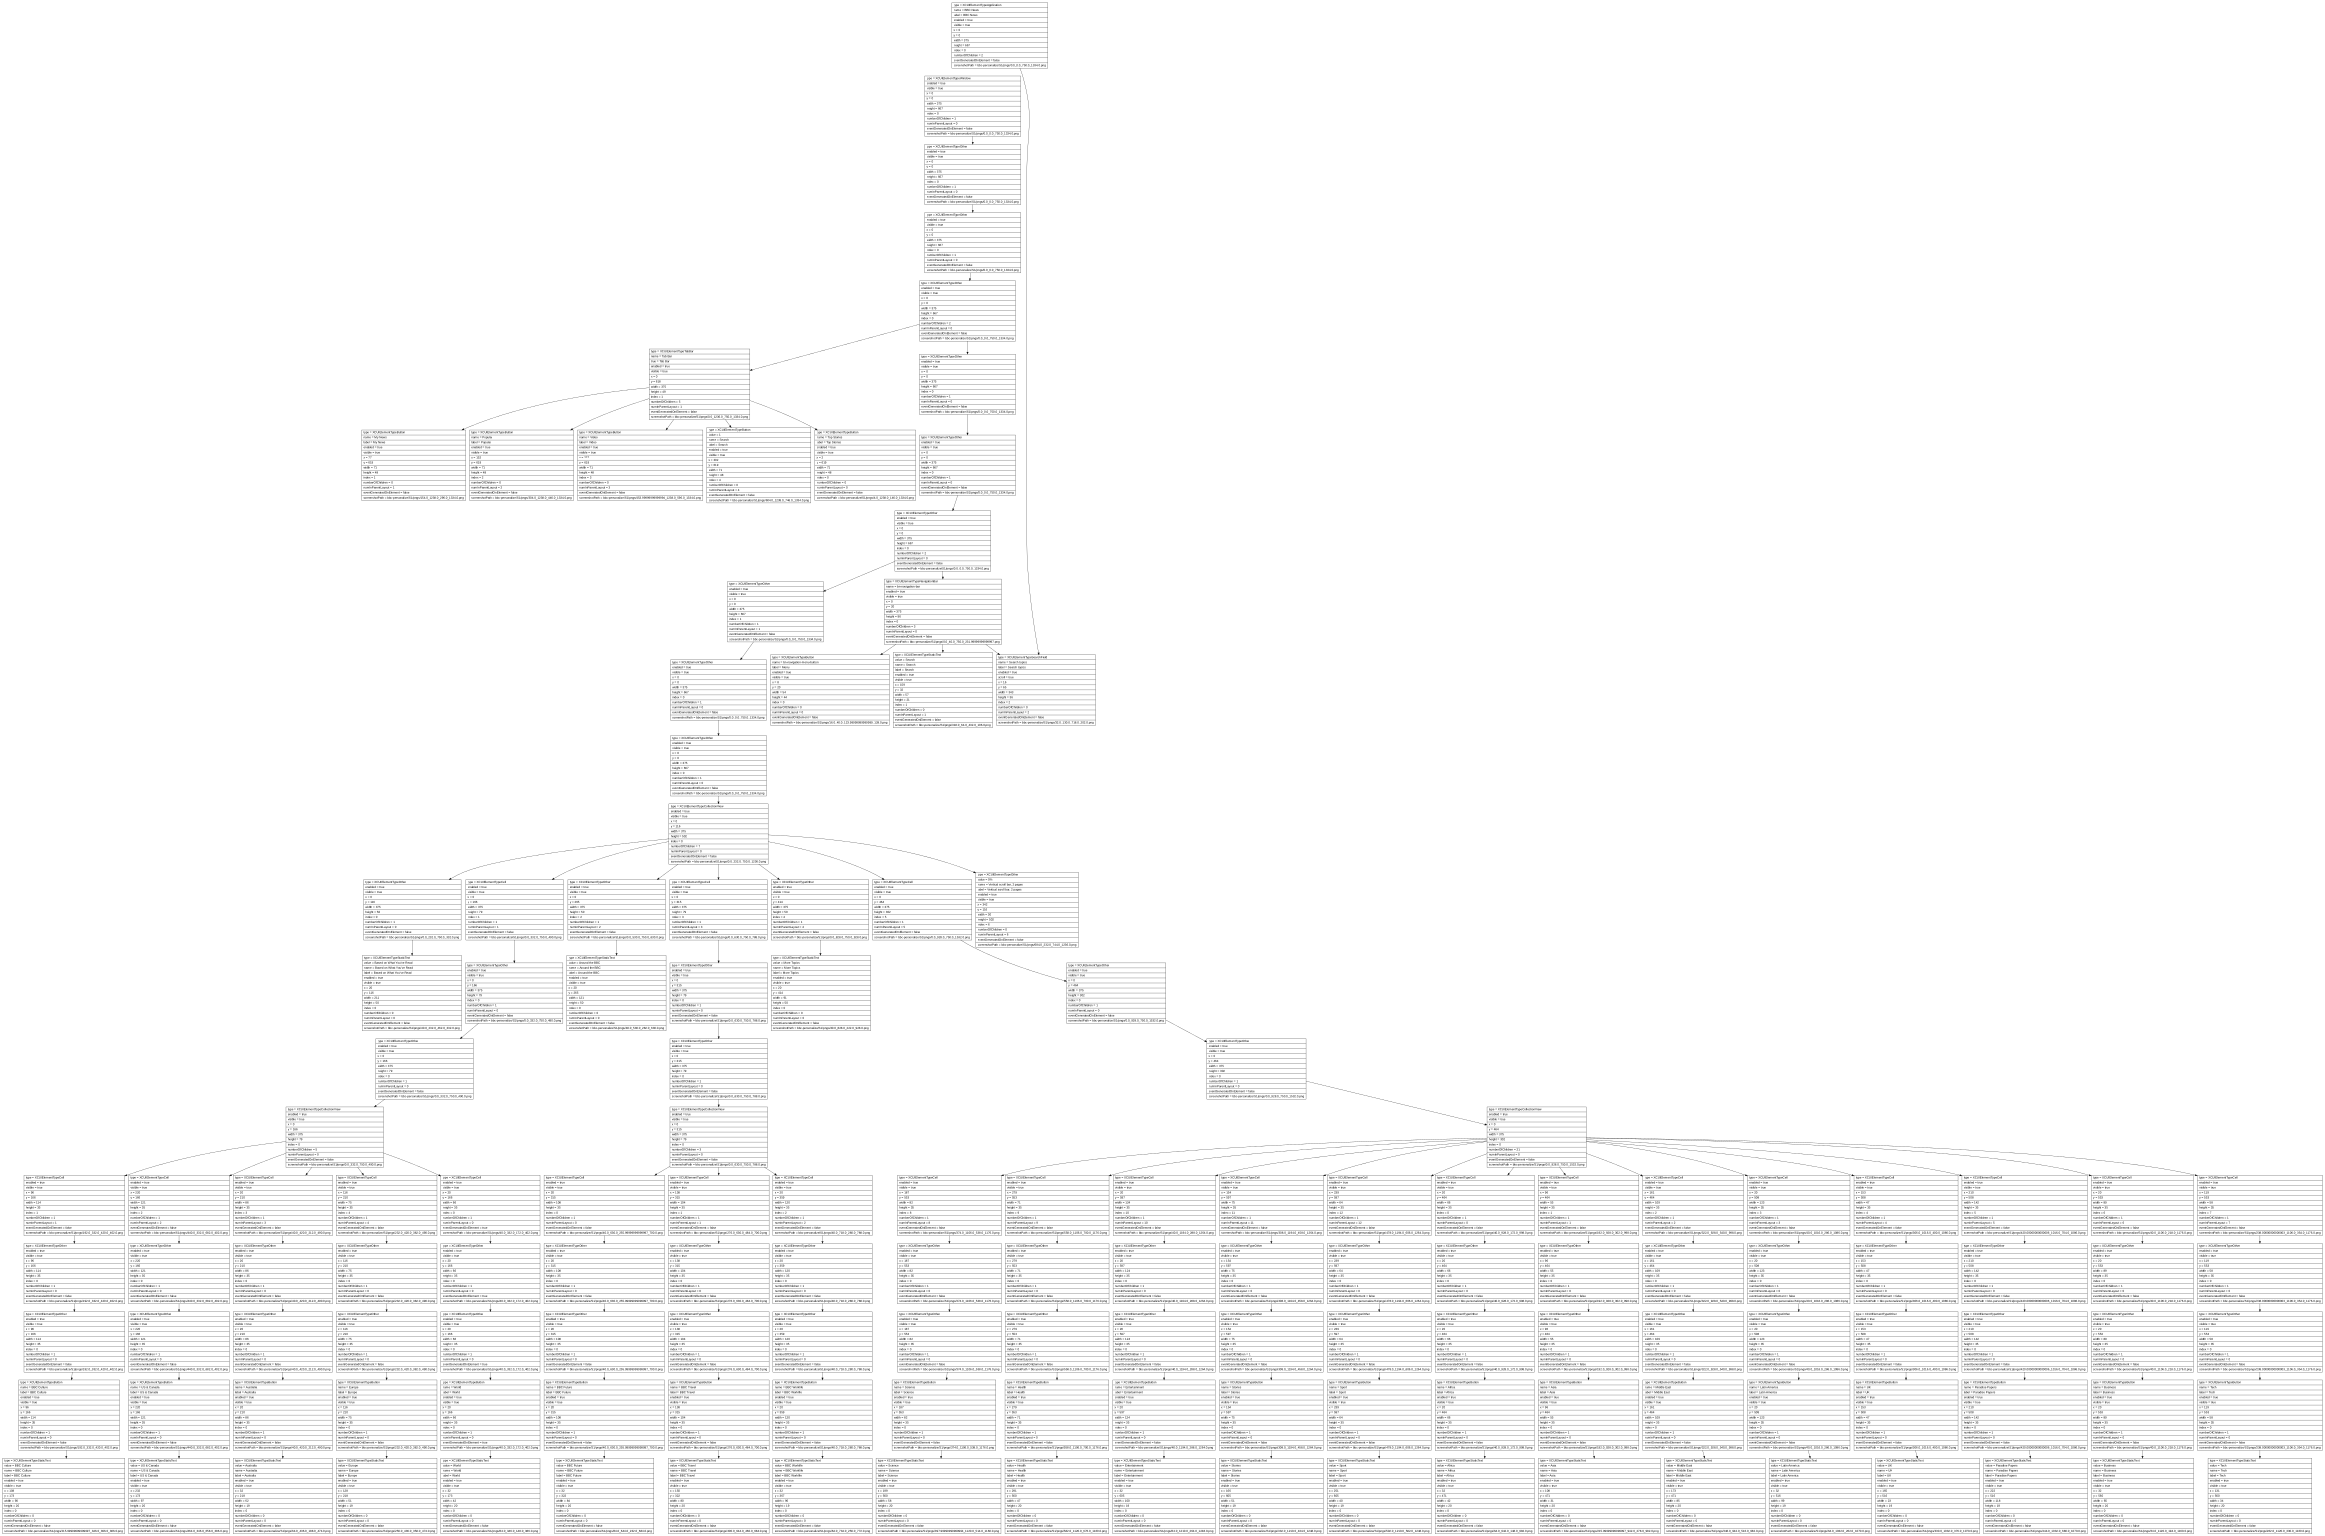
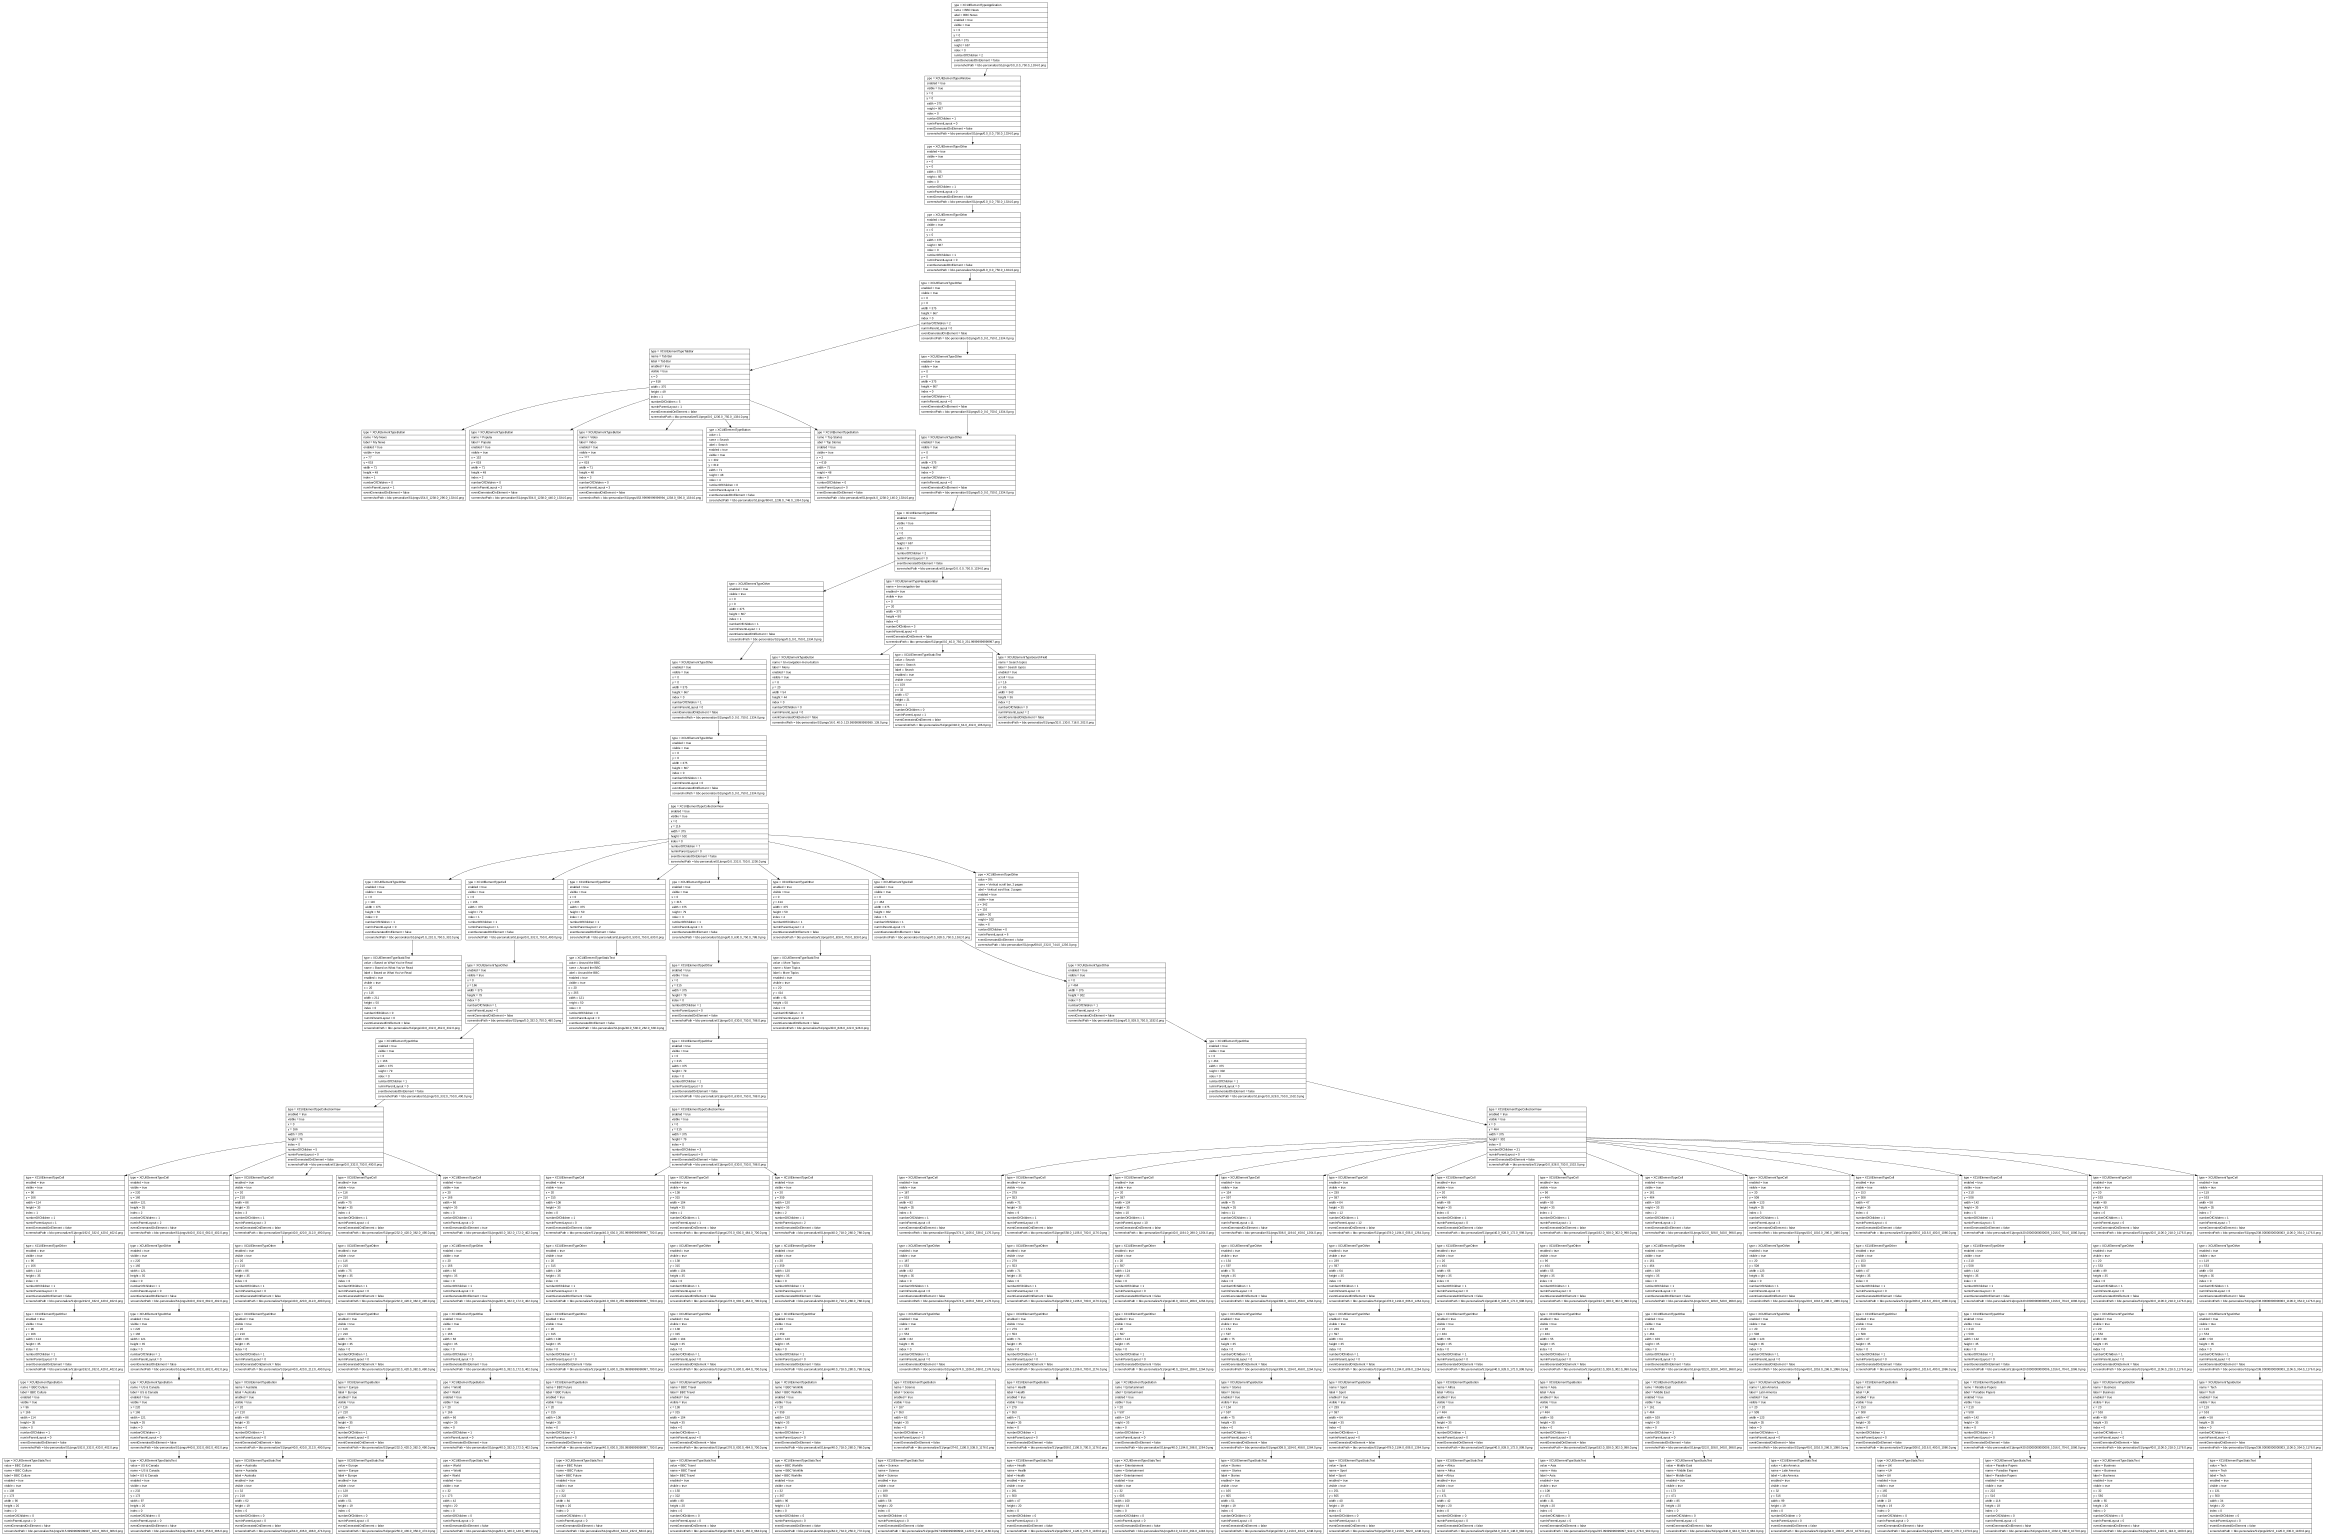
edge "type = XCUIElementTypeApplication" -> "type = XCUIElementTypeSearchField": now "type = XCUIElementTypeApplication" -> "type = XCUIElementTypeWindow"
node "type = XCUIElementTypeTabBar": text "true = Tab Bar" -> "label = Tab Bar"
